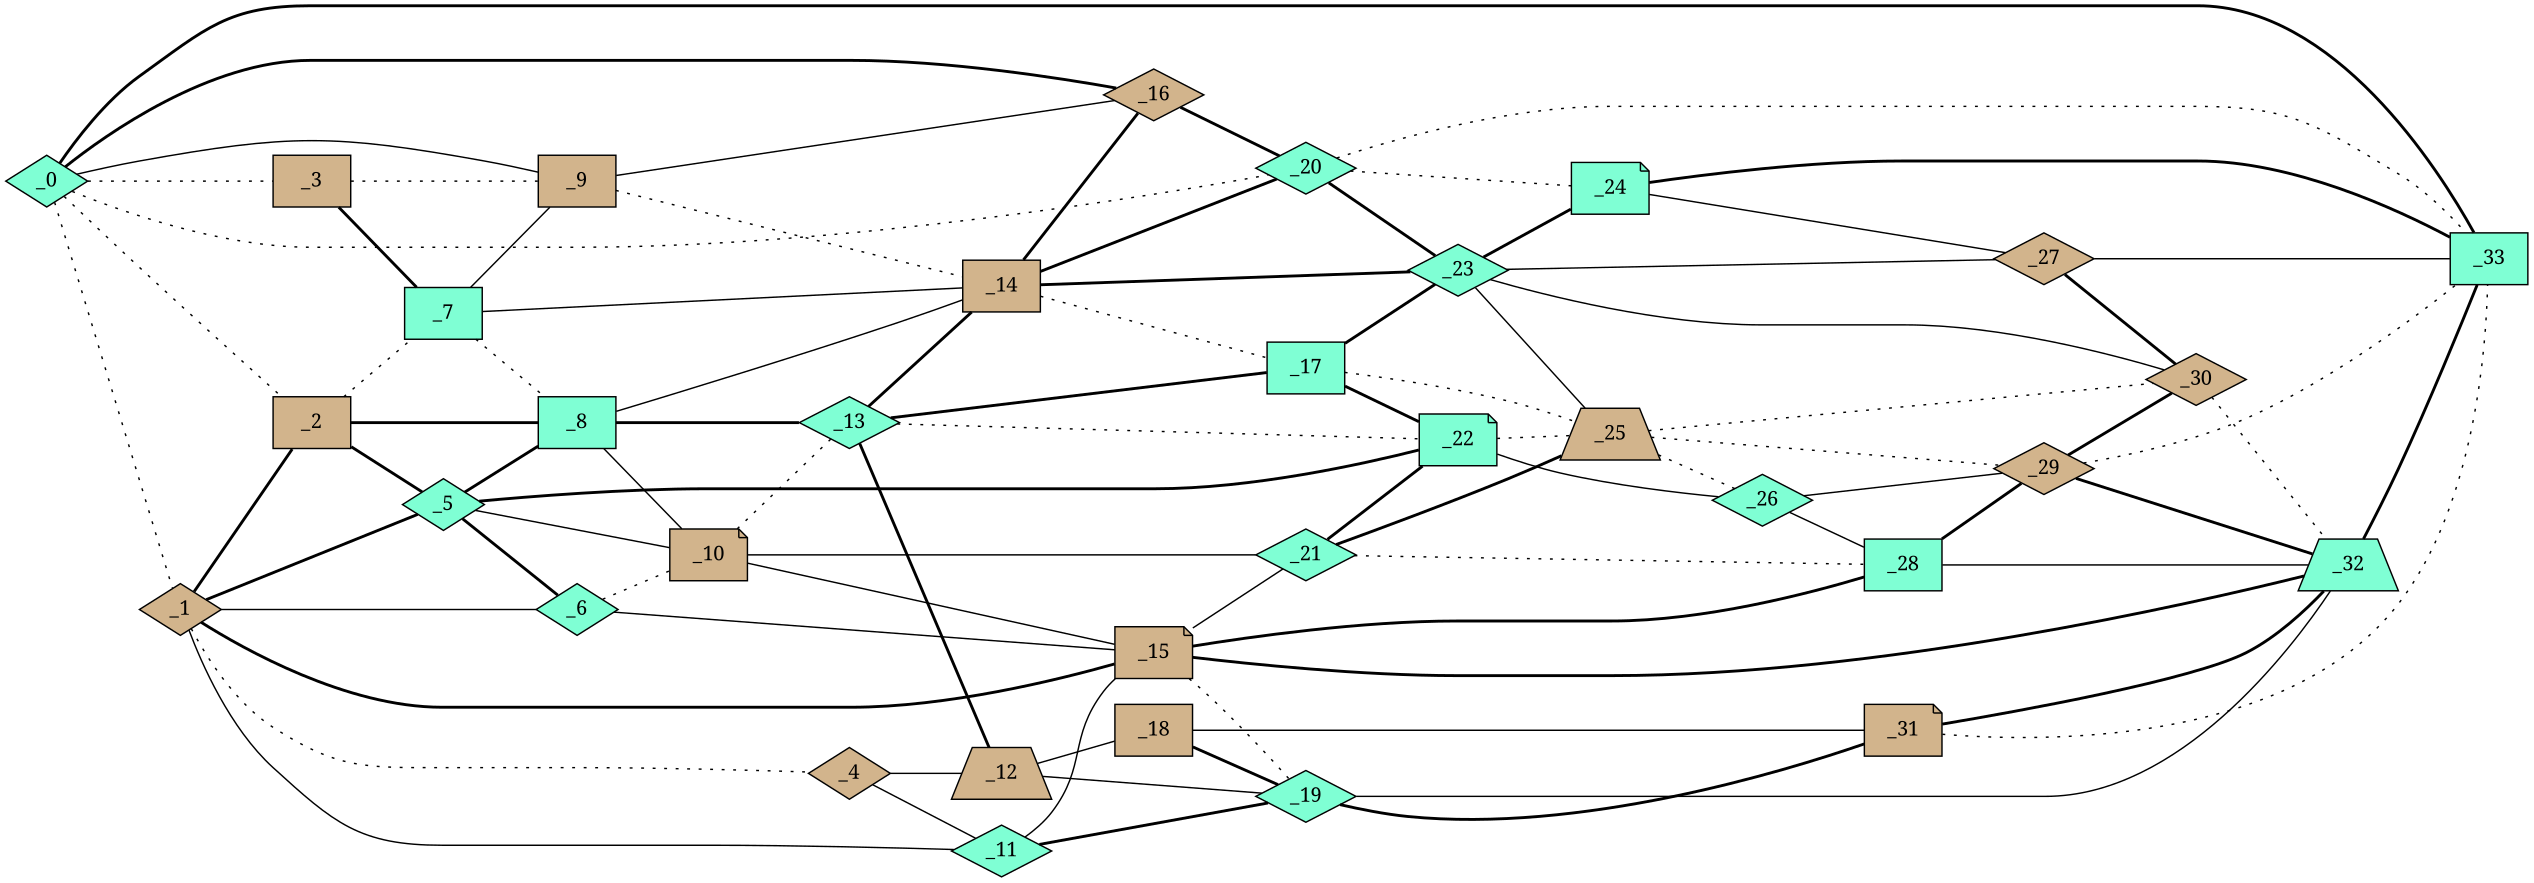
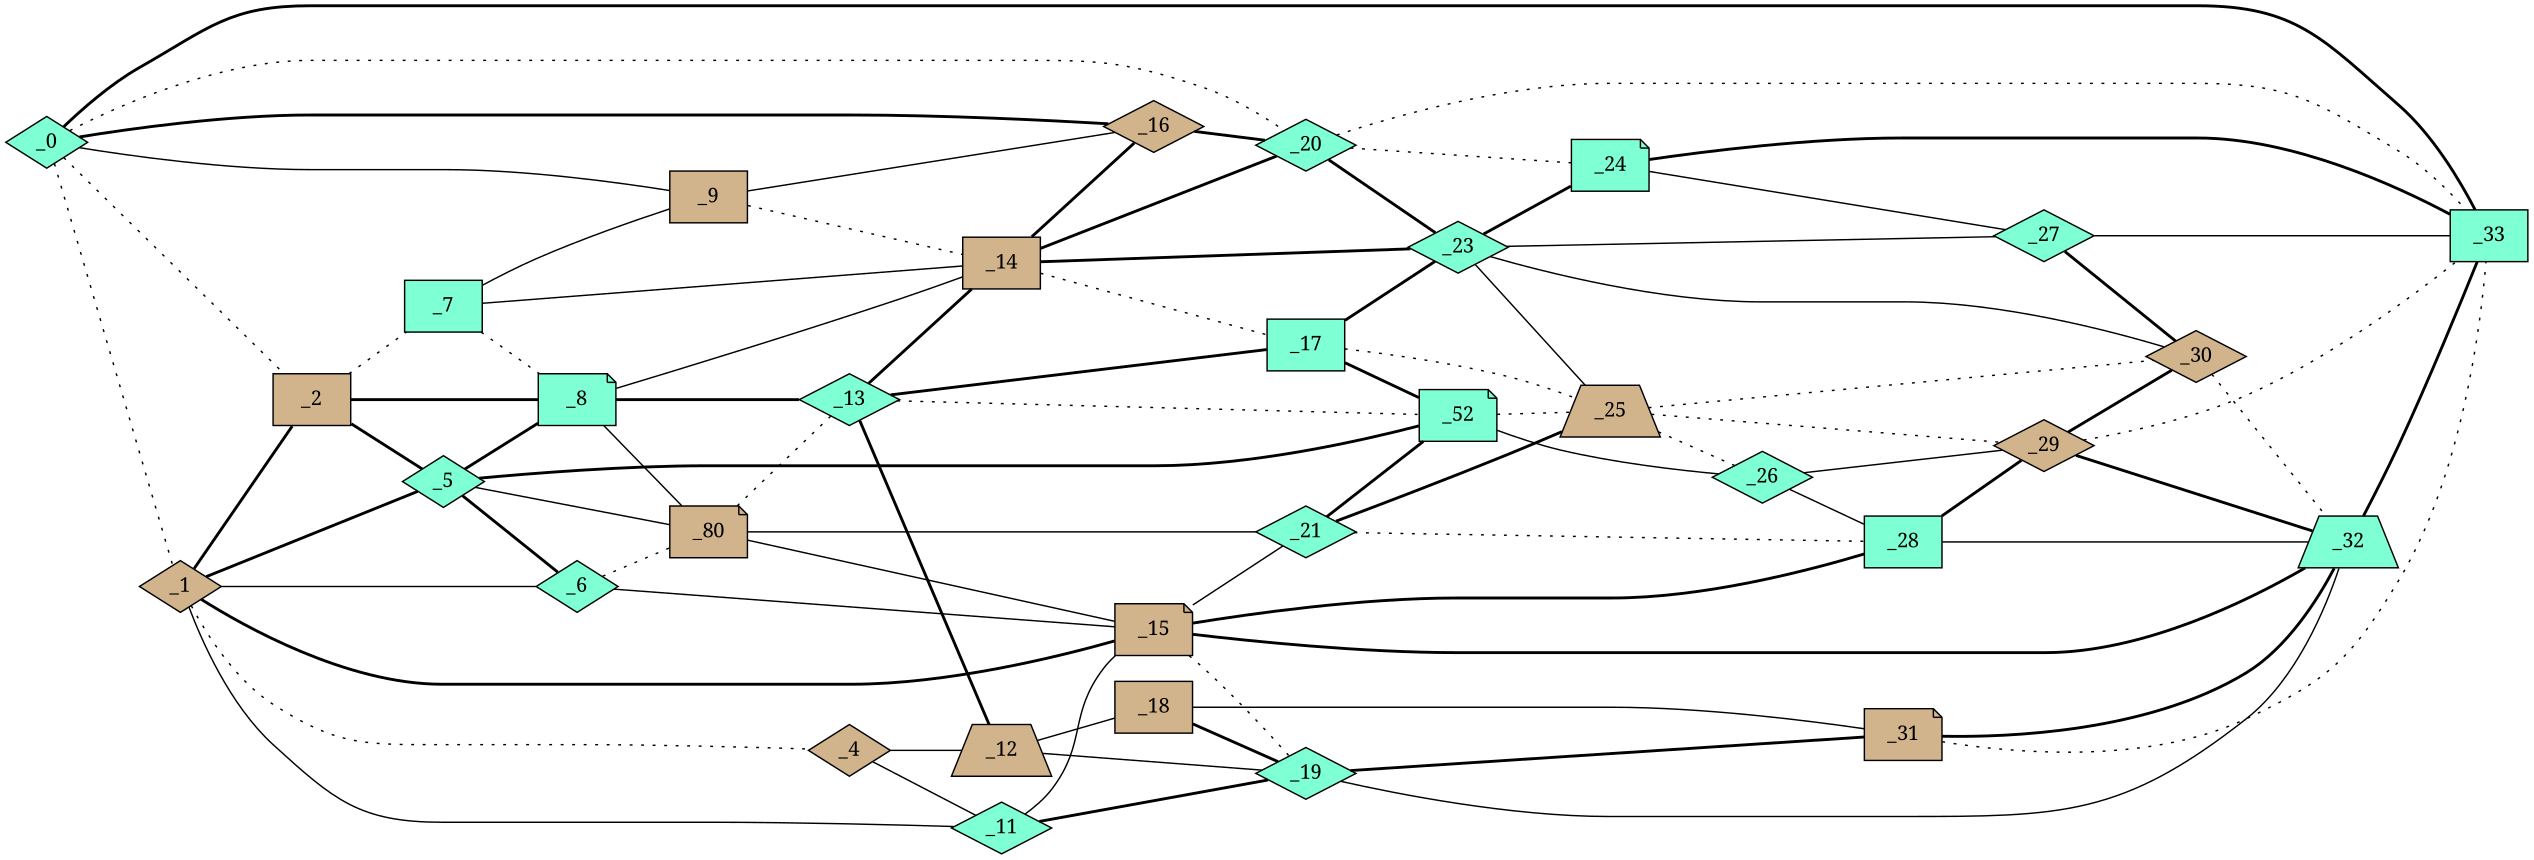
node "_3": removed
node "_27": fillcolor tan -> aquamarine
node "_8": shape box -> note
node "_22": label "_22" -> "_52"
node "_10": label "_10" -> "_80"
